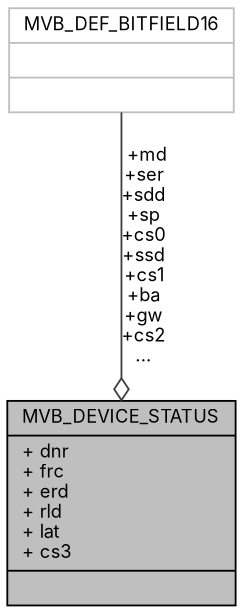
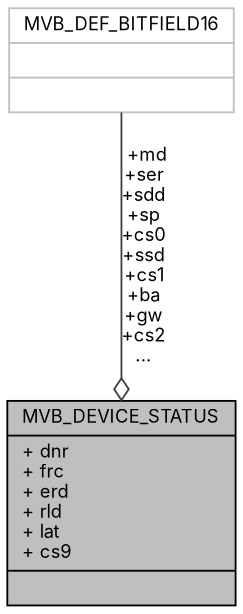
node "MVB_DEVICE_STATUS": text "+ cs3" -> "+ cs9"
